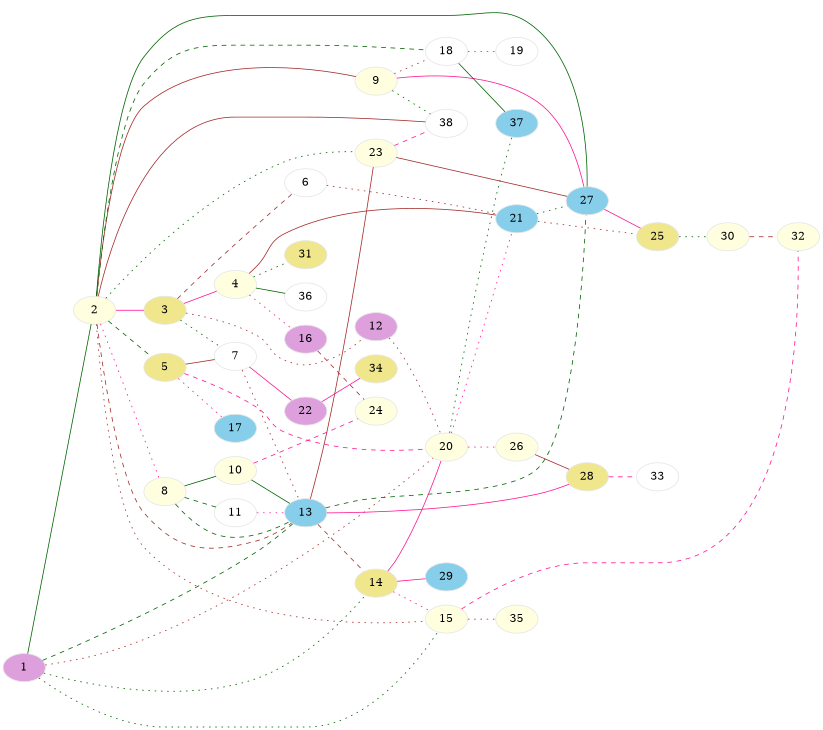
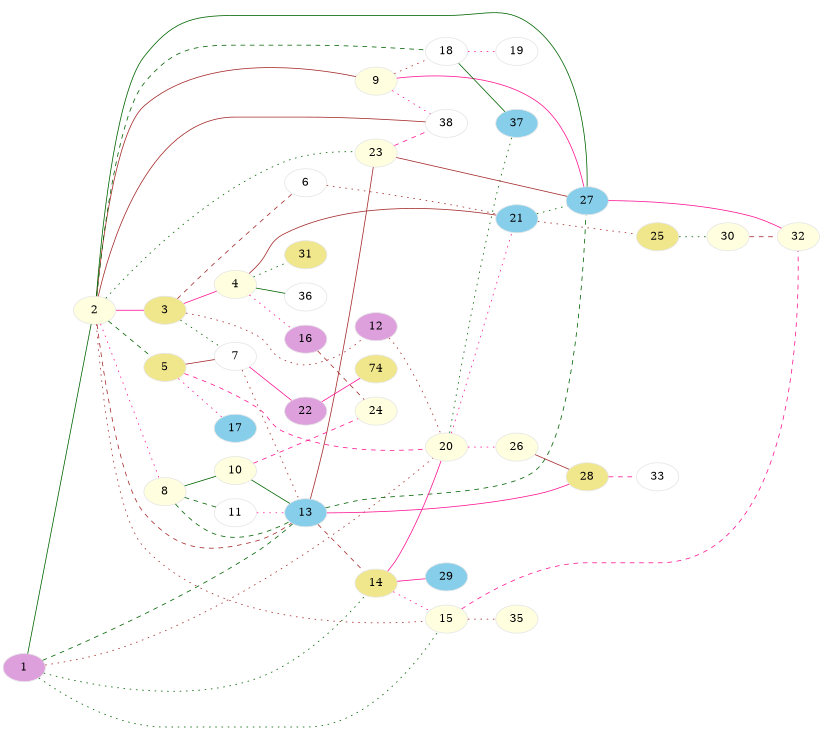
edge "9" -- "38": color darkgreen -> deeppink
edge "27" -- "25": now "27" -- "32"
node "34": label "34" -> "74"
